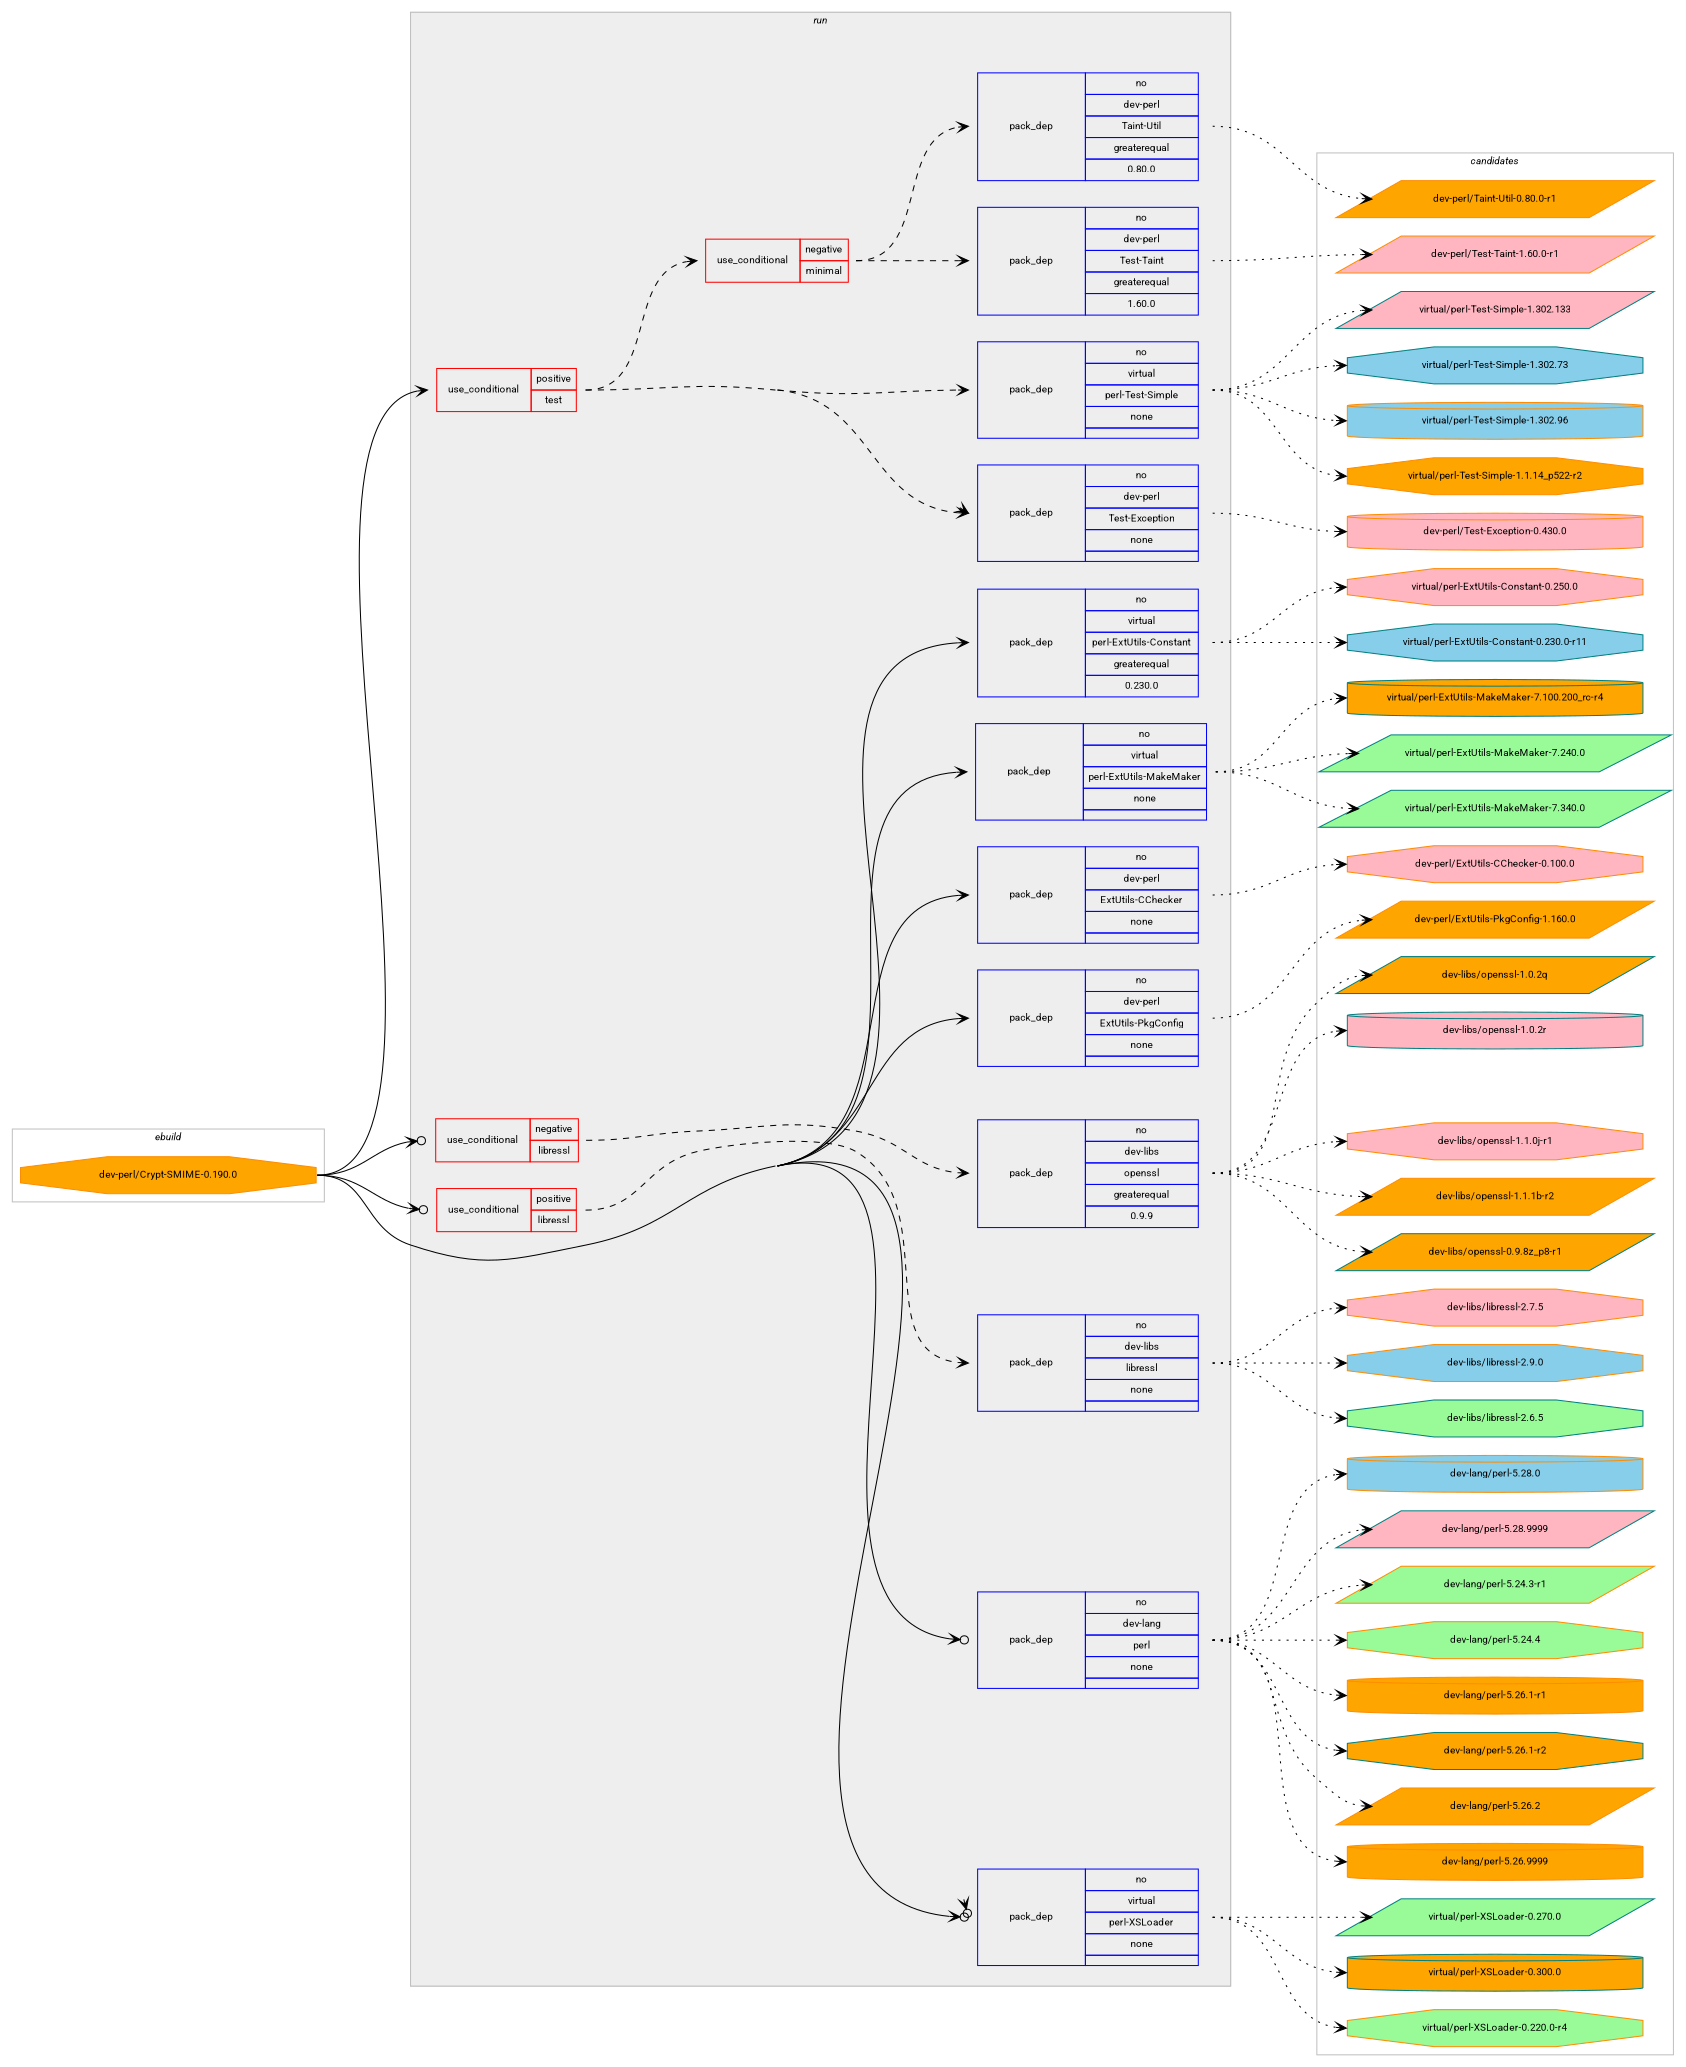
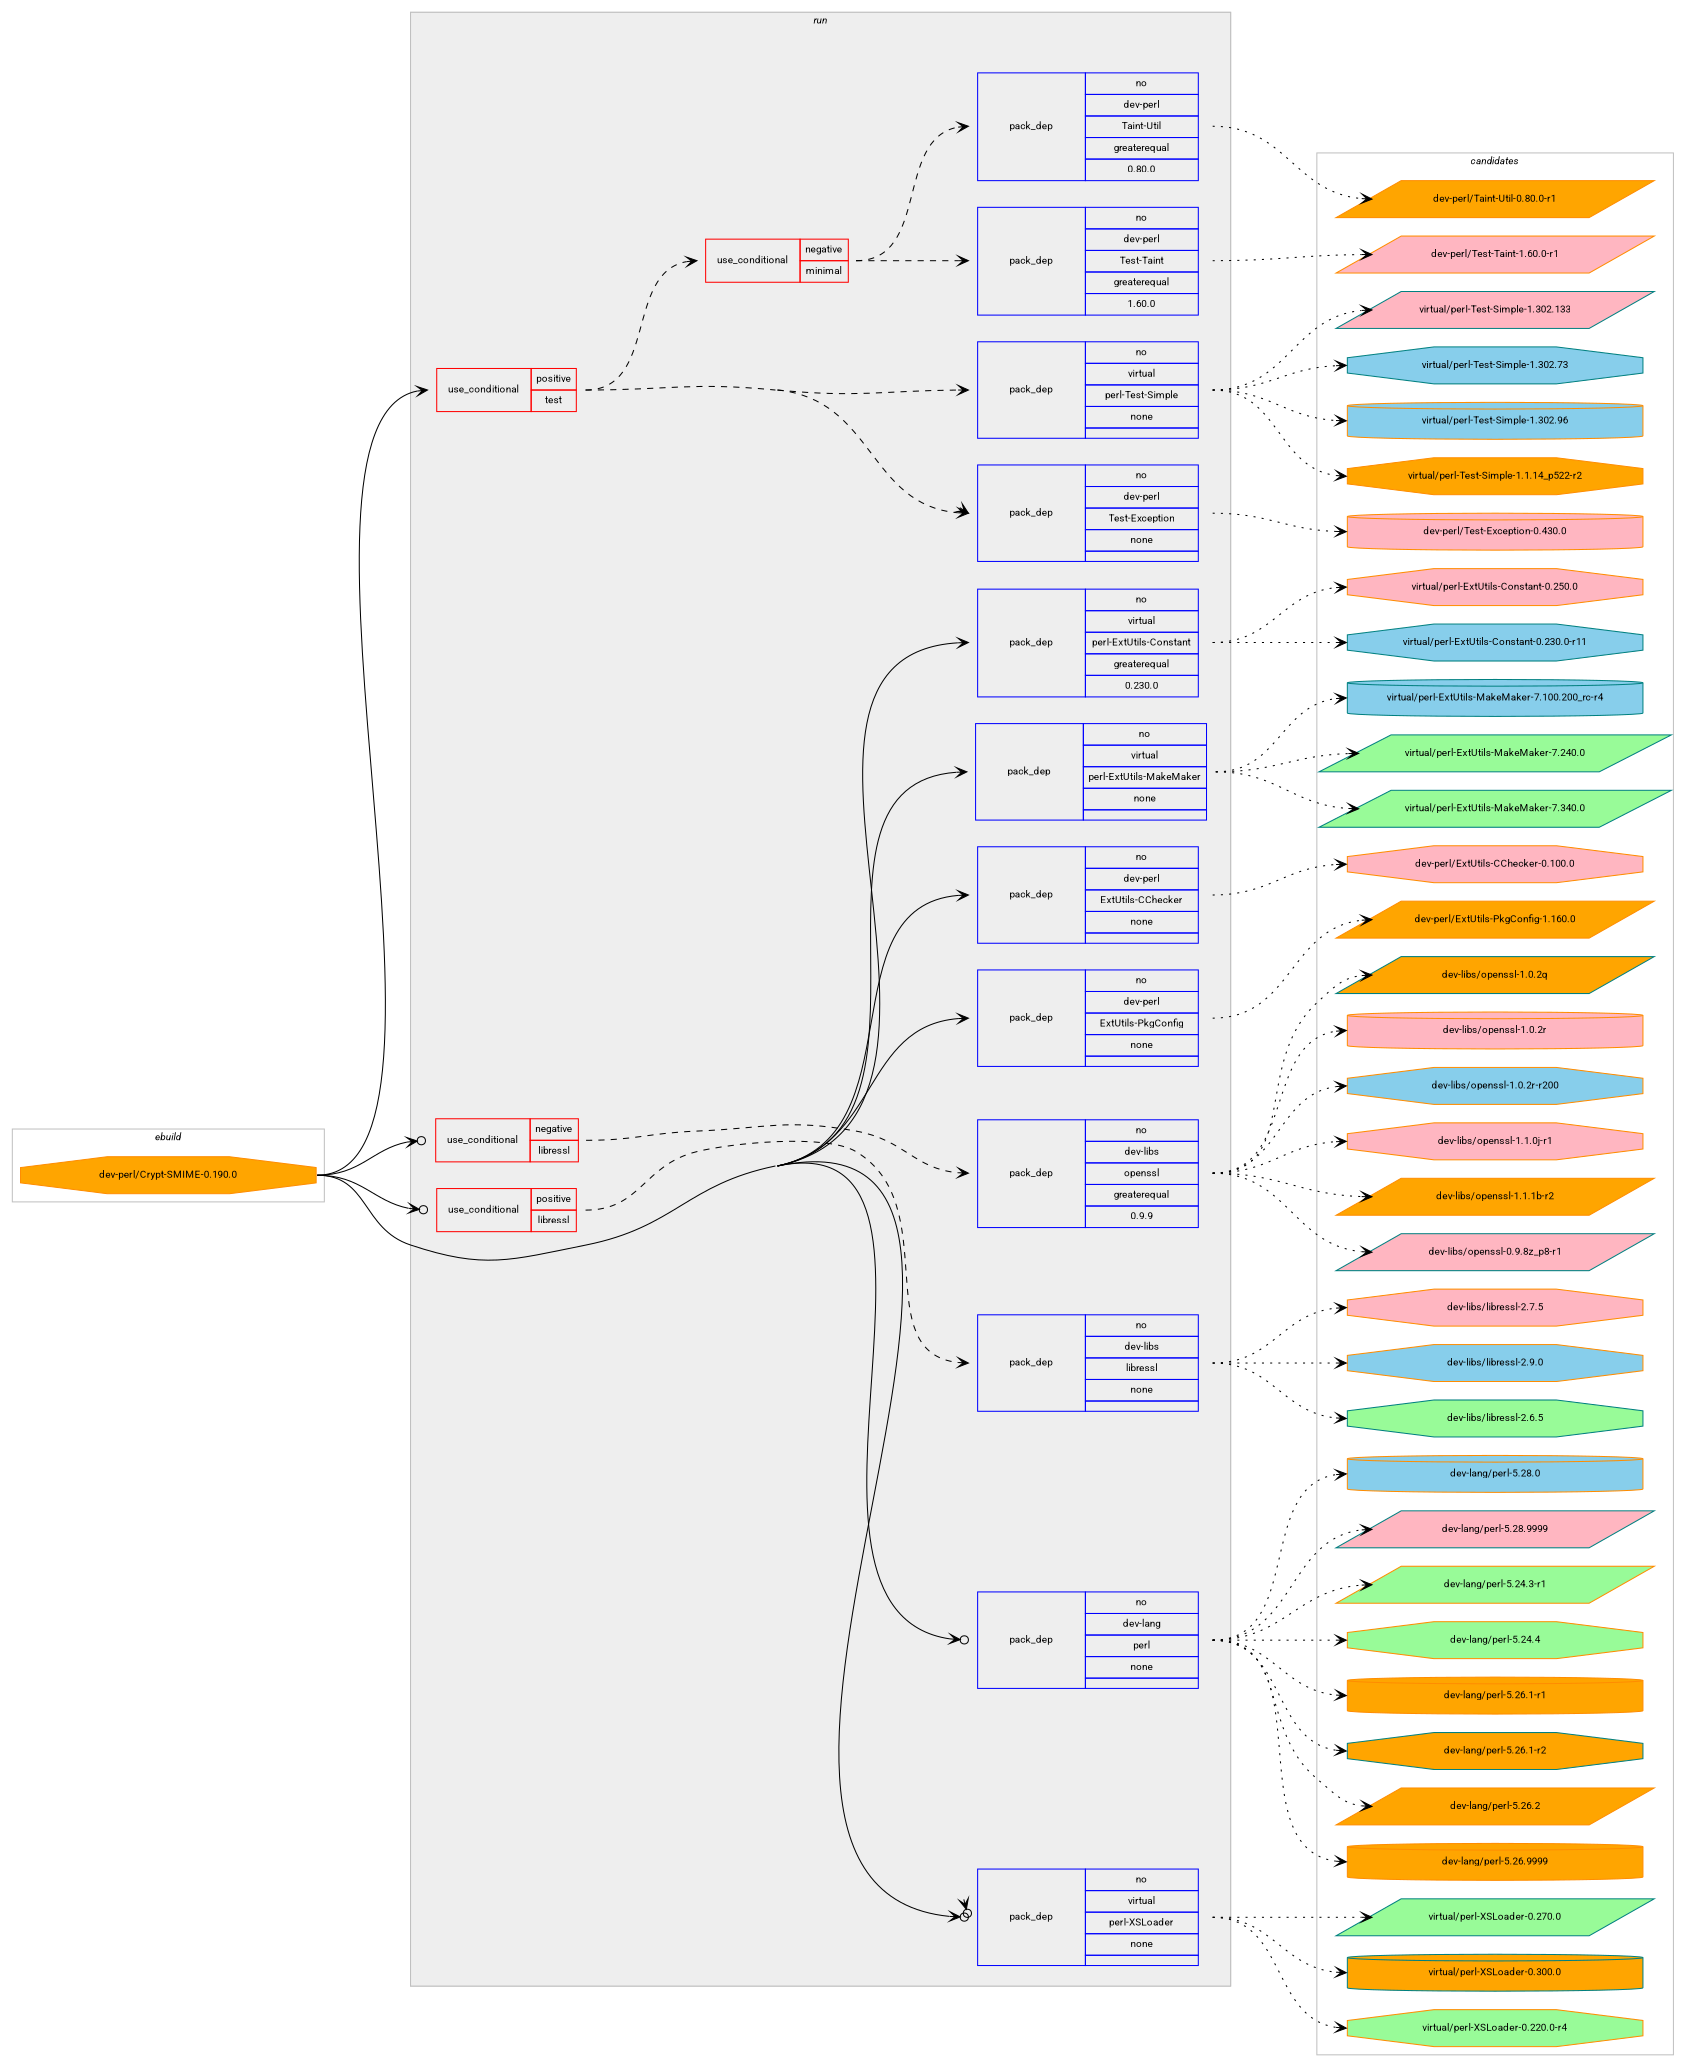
node "virtual/perl-ExtUtils-MakeMaker-7.100.200_rc-r4": fillcolor orange -> skyblue
node "dev-libs/openssl-1.0.2r": color teal -> darkorange
node "dev-libs/openssl-1.0.2r-r200": added
node "dev-libs/openssl-0.9.8z_p8-r1": fillcolor orange -> lightpink
